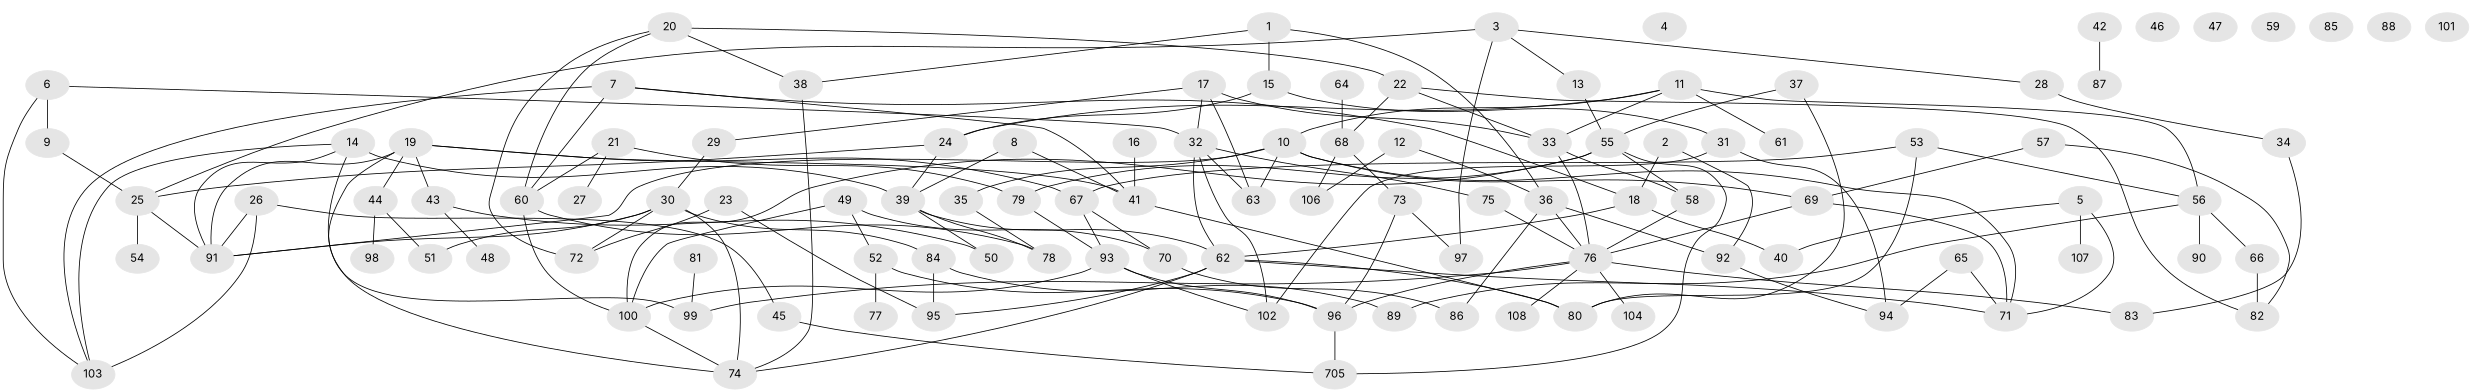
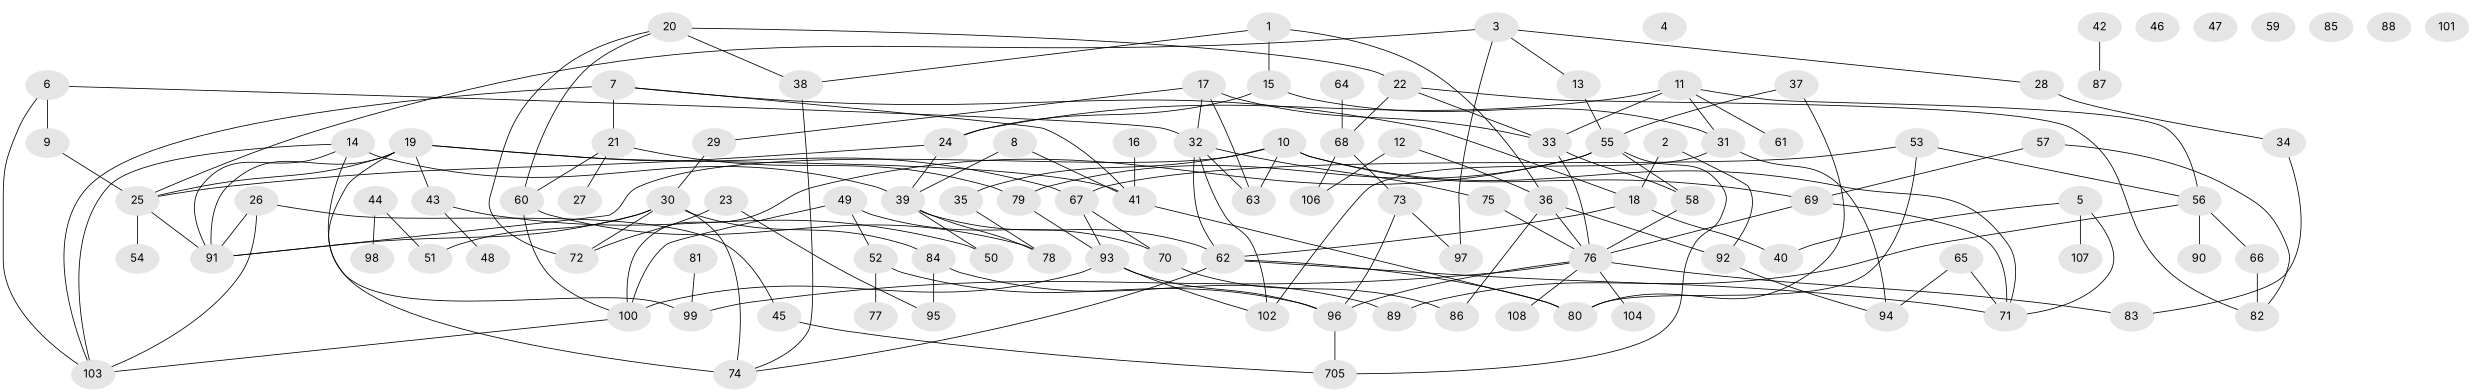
edge "11" -- "10": now "11" -- "31"
edge "7" -- "60": now "7" -- "21"
edge "19" -- "44": now "19" -- "25"
edge "62" -- "95": removed
edge "100" -- "74": now "100" -- "103"
